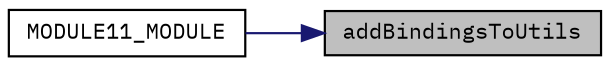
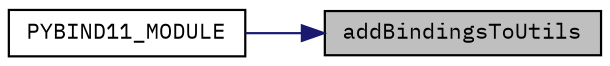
node "MODULE11_MODULE": label "MODULE11_MODULE" -> "PYBIND11_MODULE"
